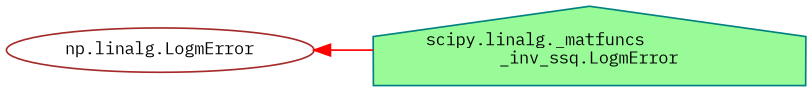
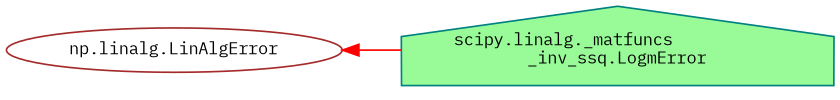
node "np.linalg.LogmError": label "np.linalg.LogmError" -> "np.linalg.LinAlgError"
